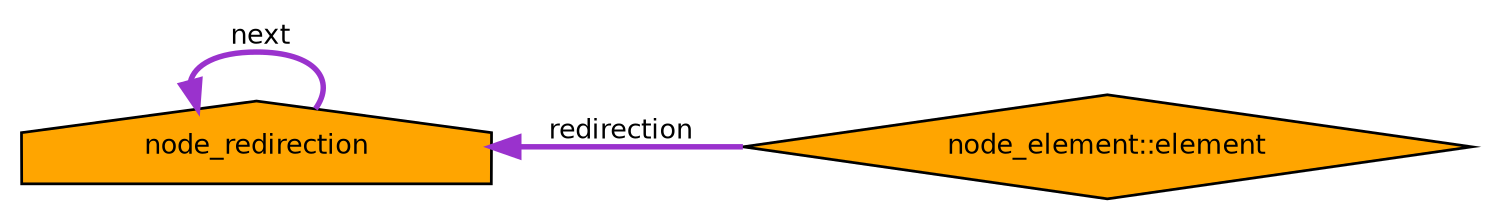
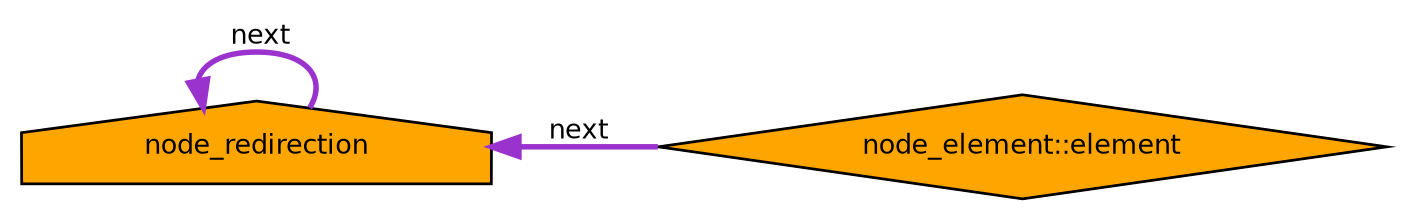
edge "node_element::element" -> "node_redirection": label " redirection" -> " next"
